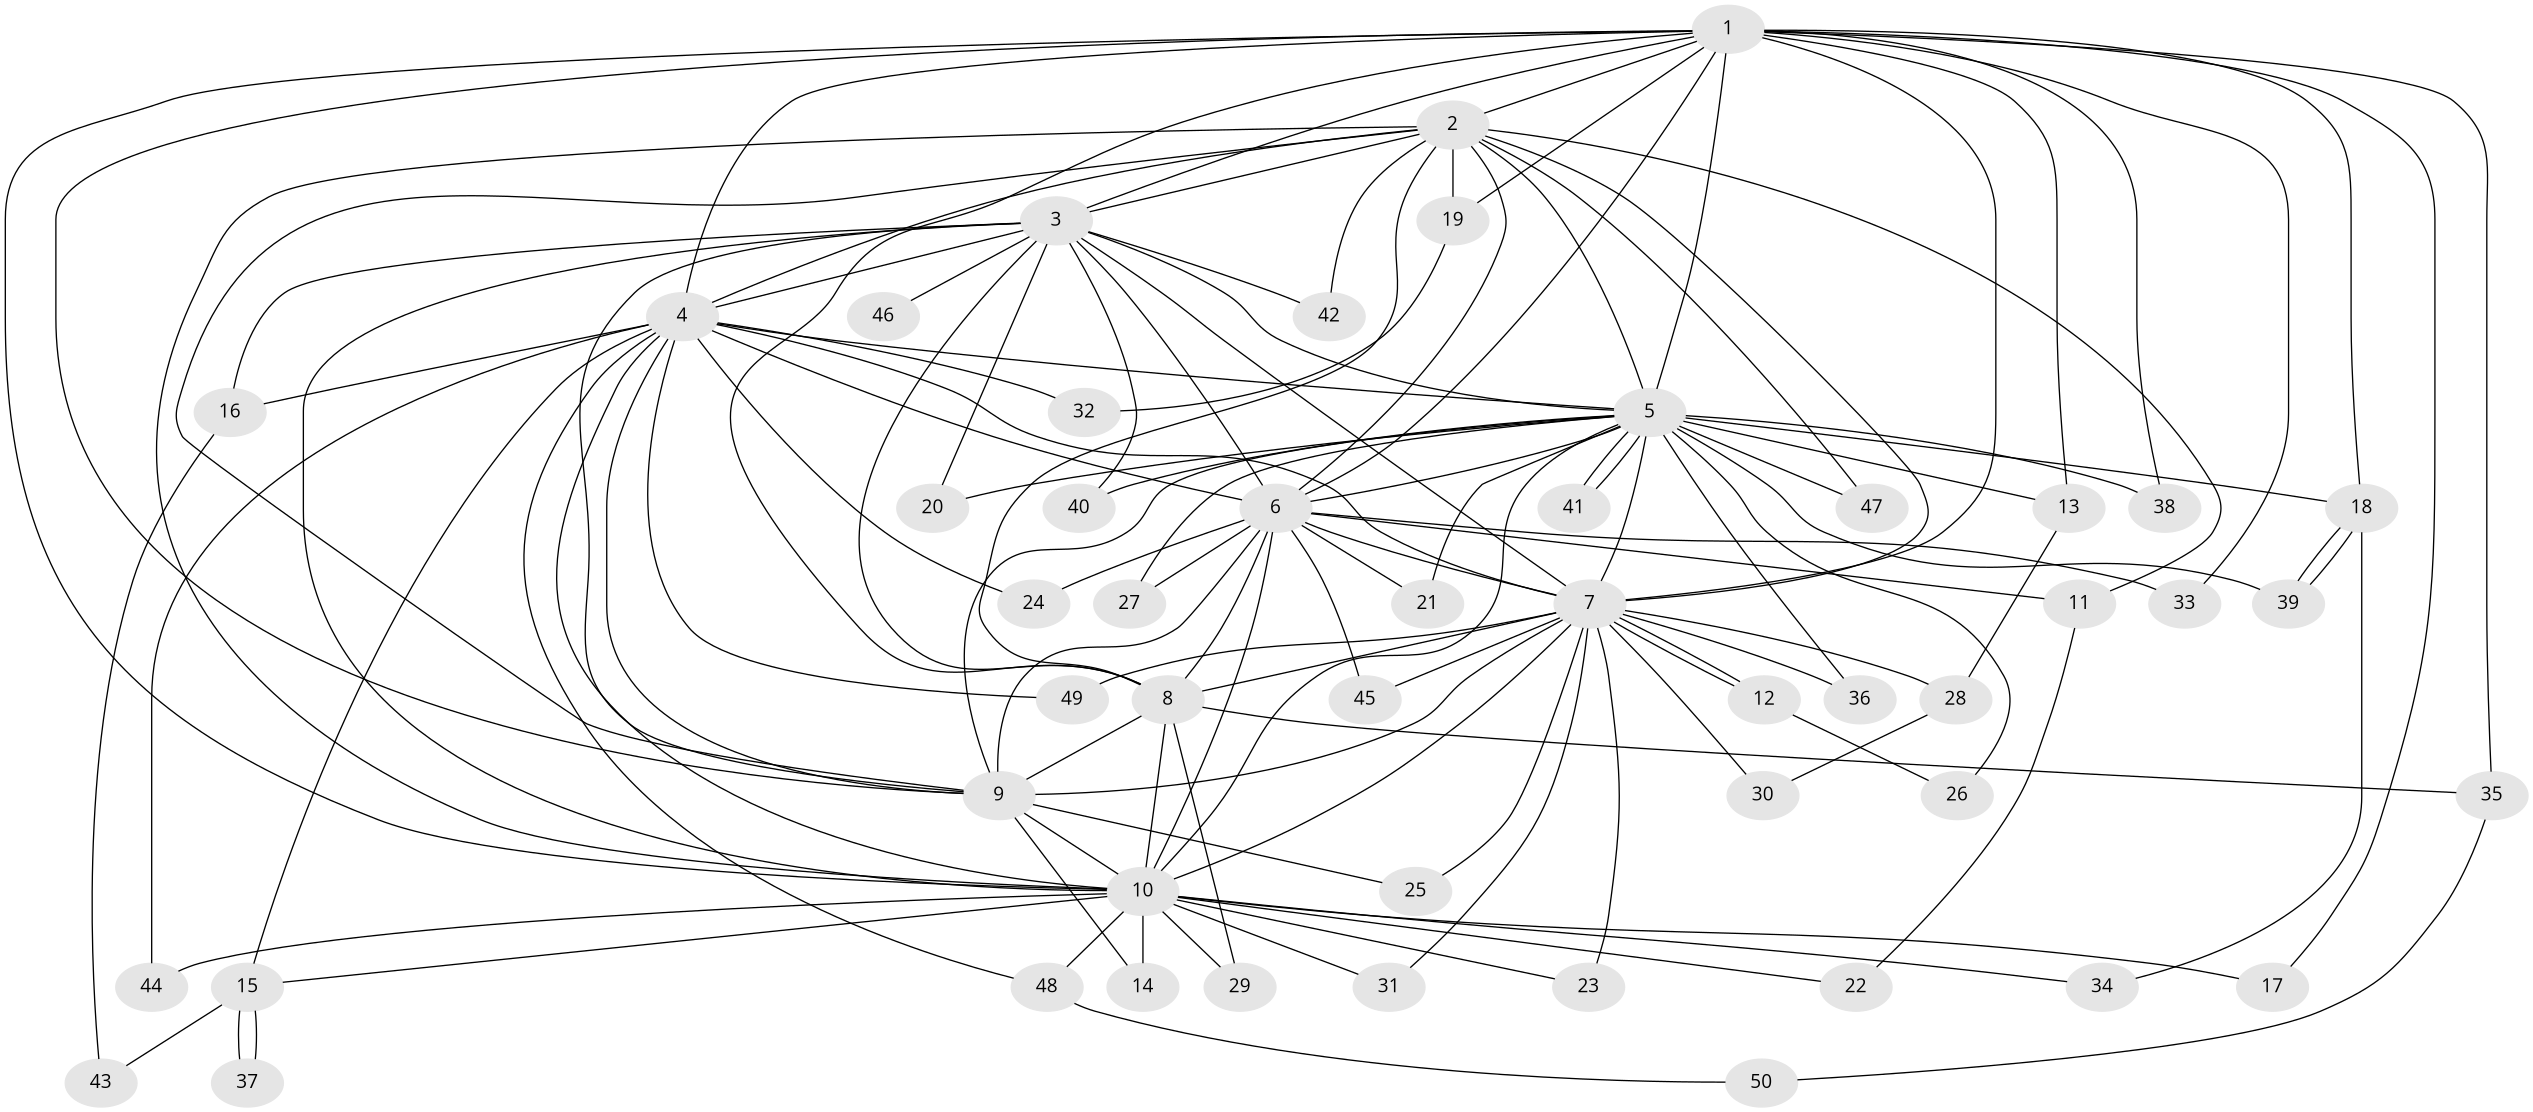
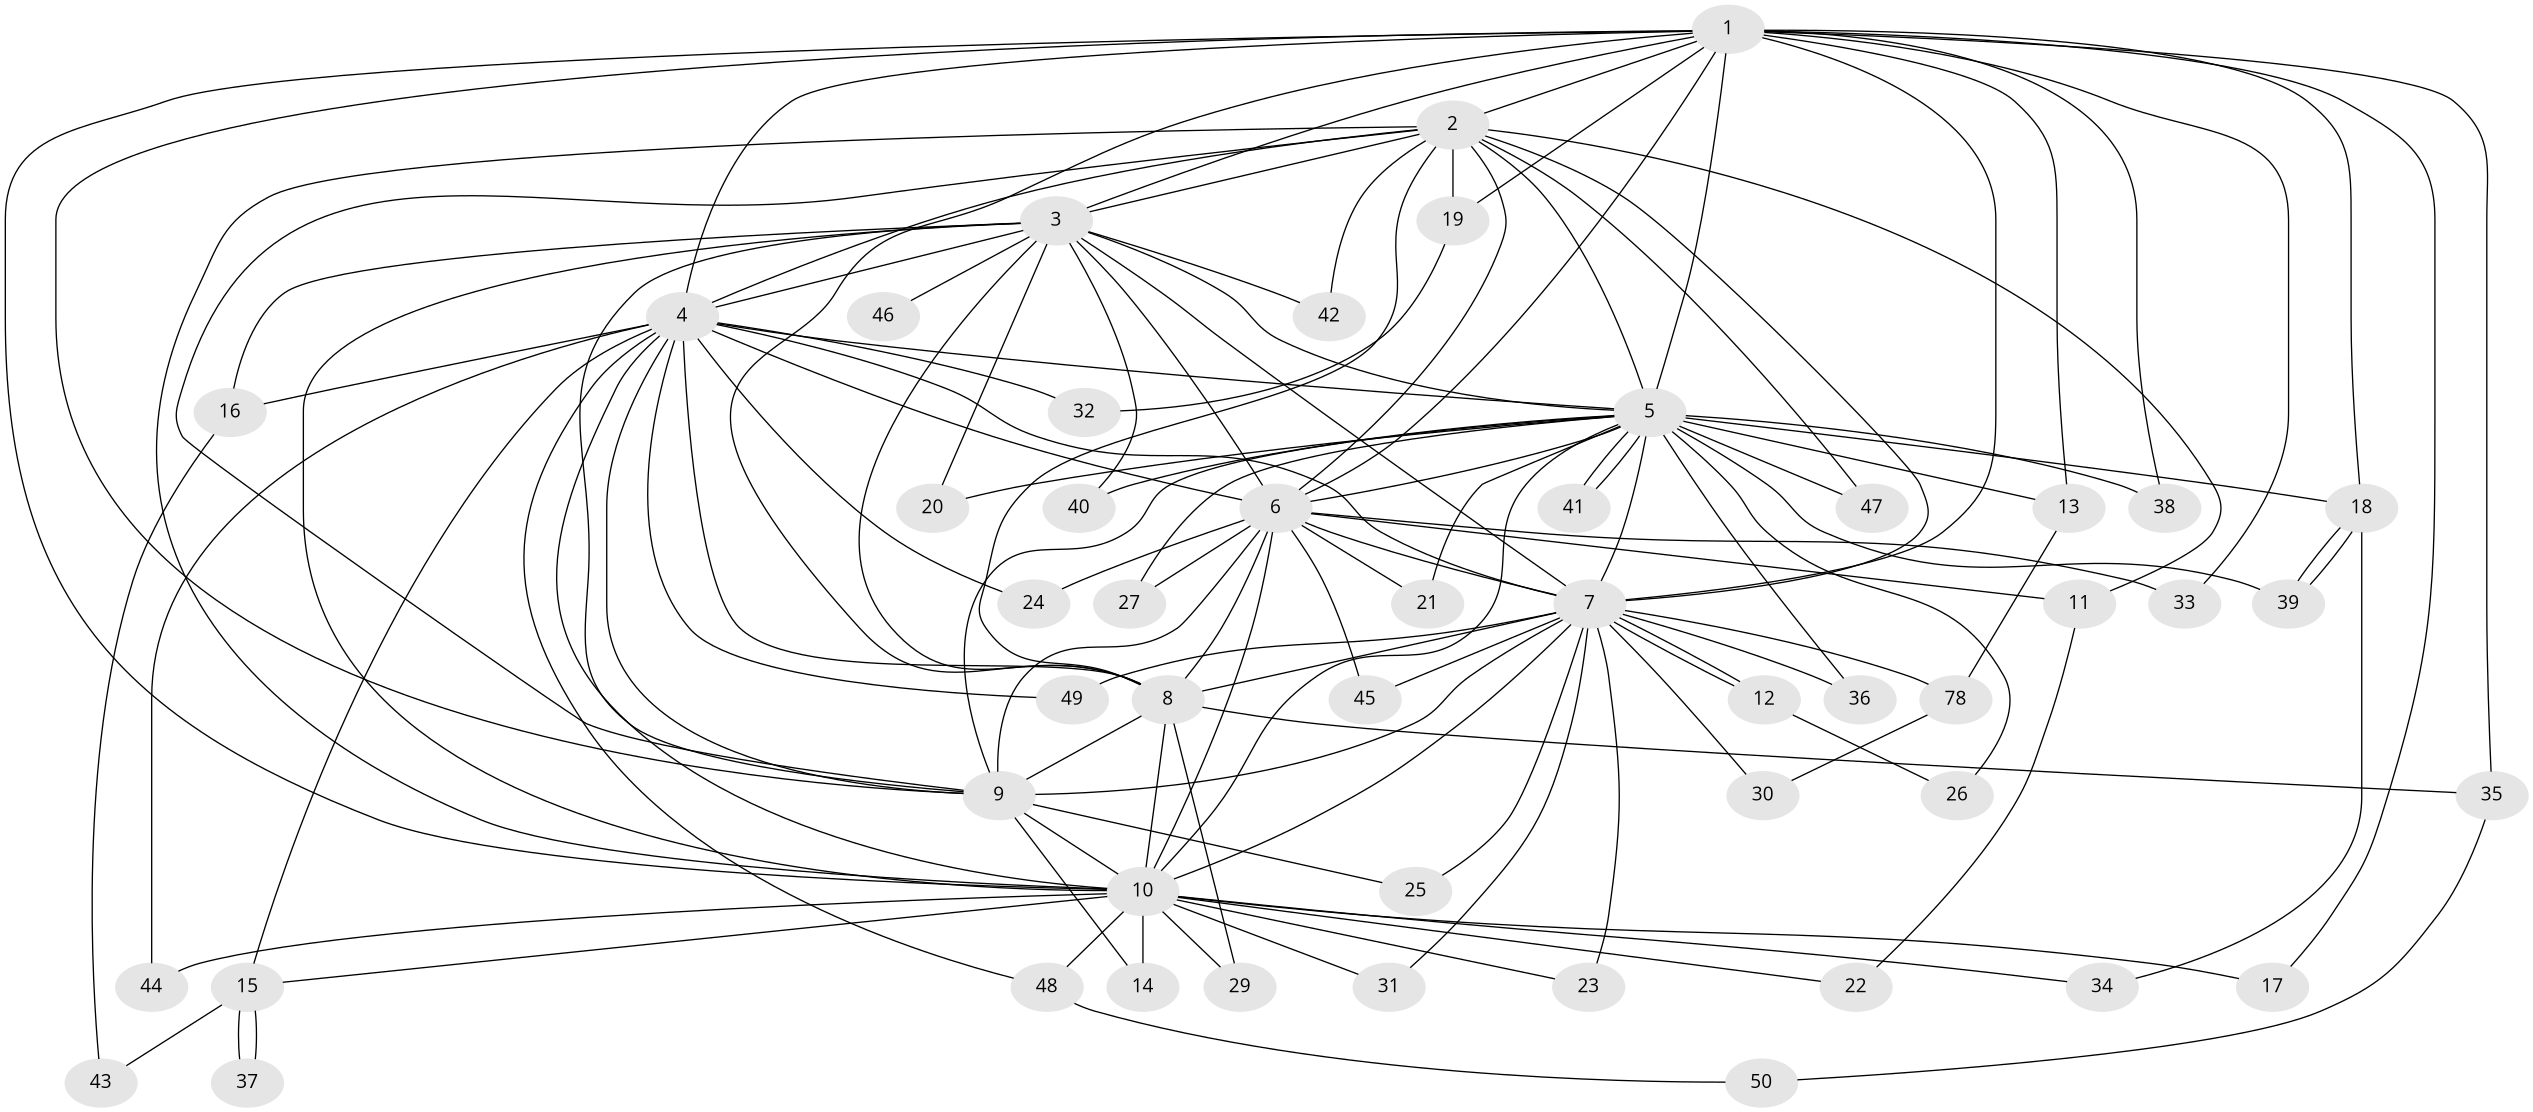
edge "4" -- "8": added
node "28": label "28" -> "78"
